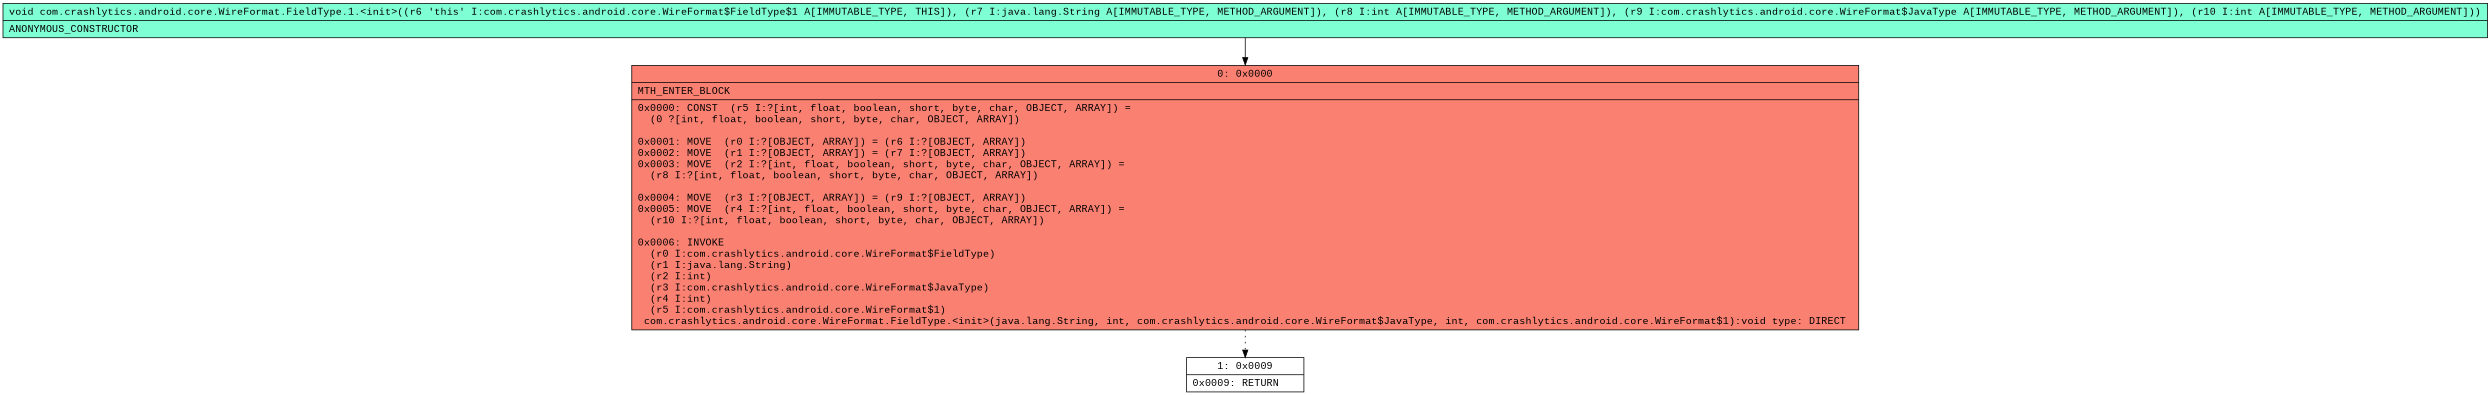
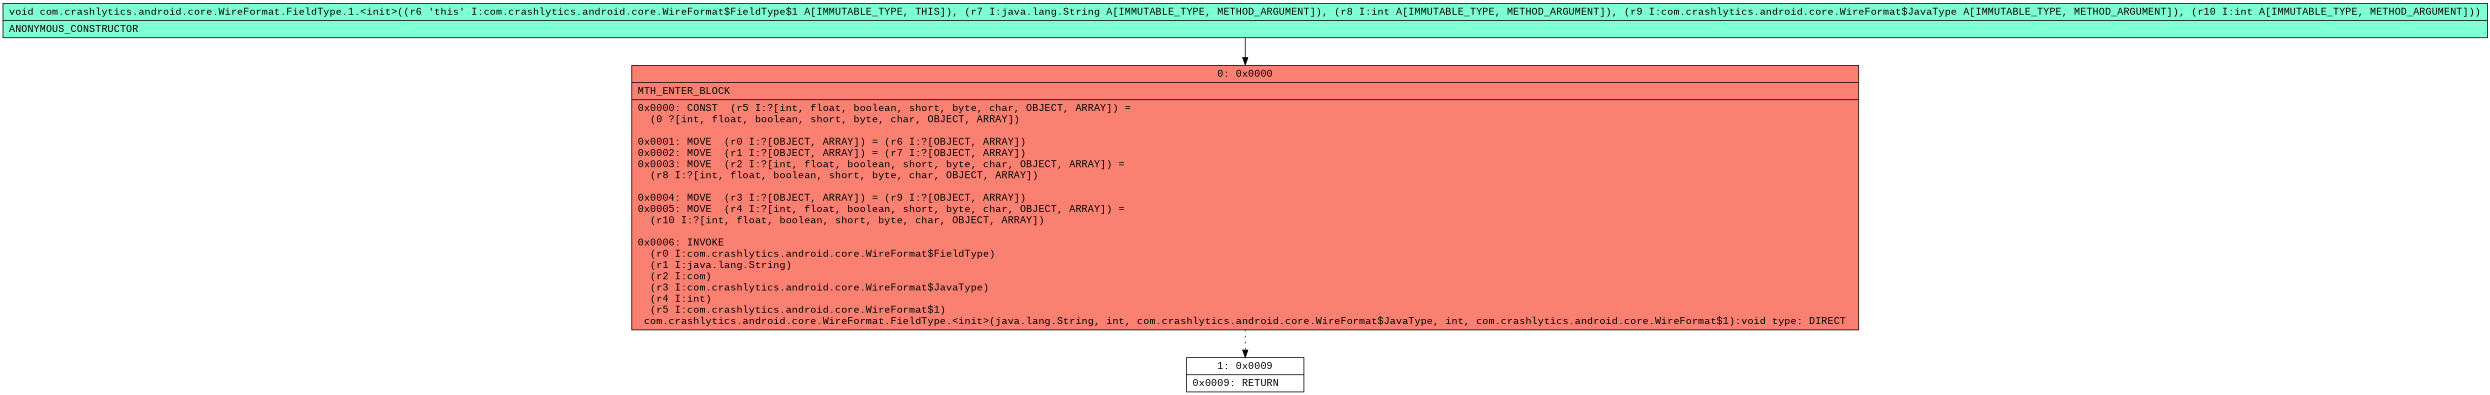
node "0: 0x0000": text "(r2 I:int)" -> "(r2 I:com)"
